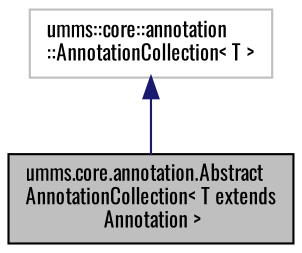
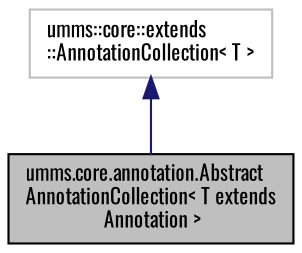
node "umms::core::annotation ::AnnotationCollection< T >": label "umms::core::annotation ::AnnotationCollection< T >" -> "umms::core::extends ::AnnotationCollection< T >"
